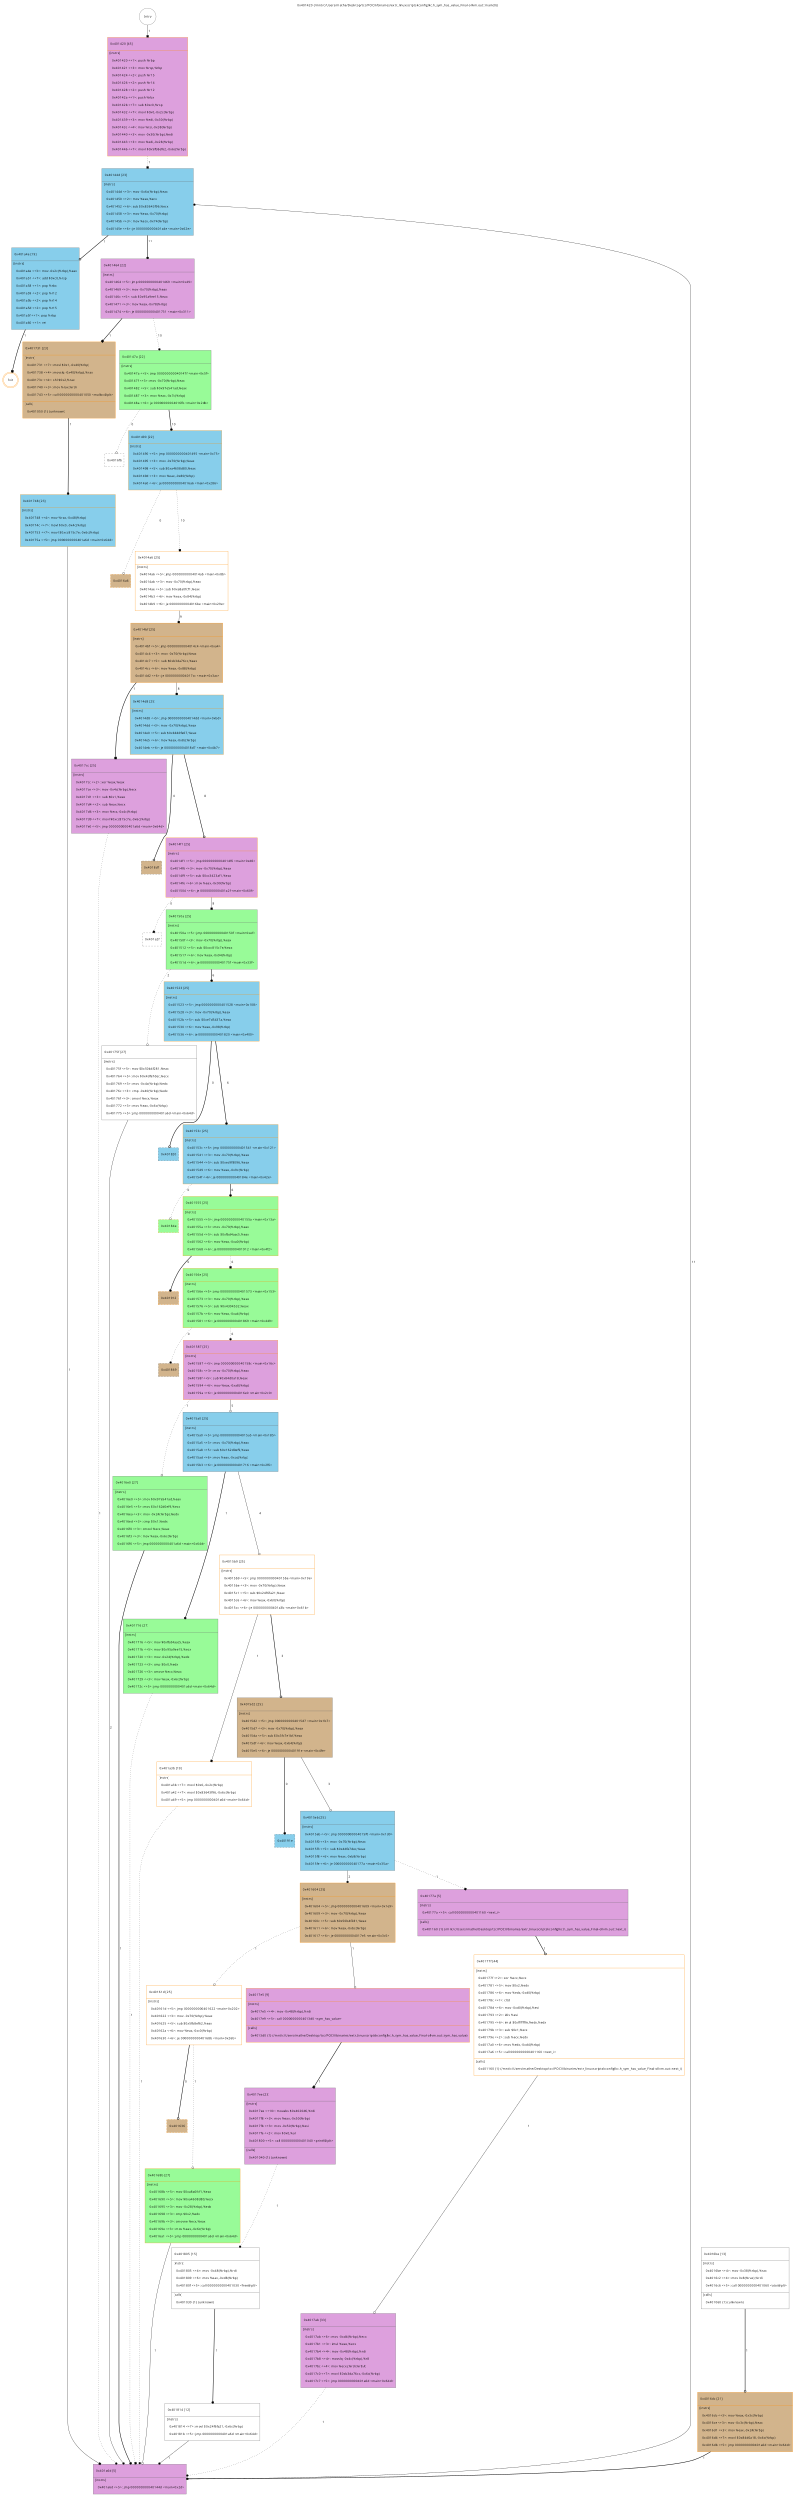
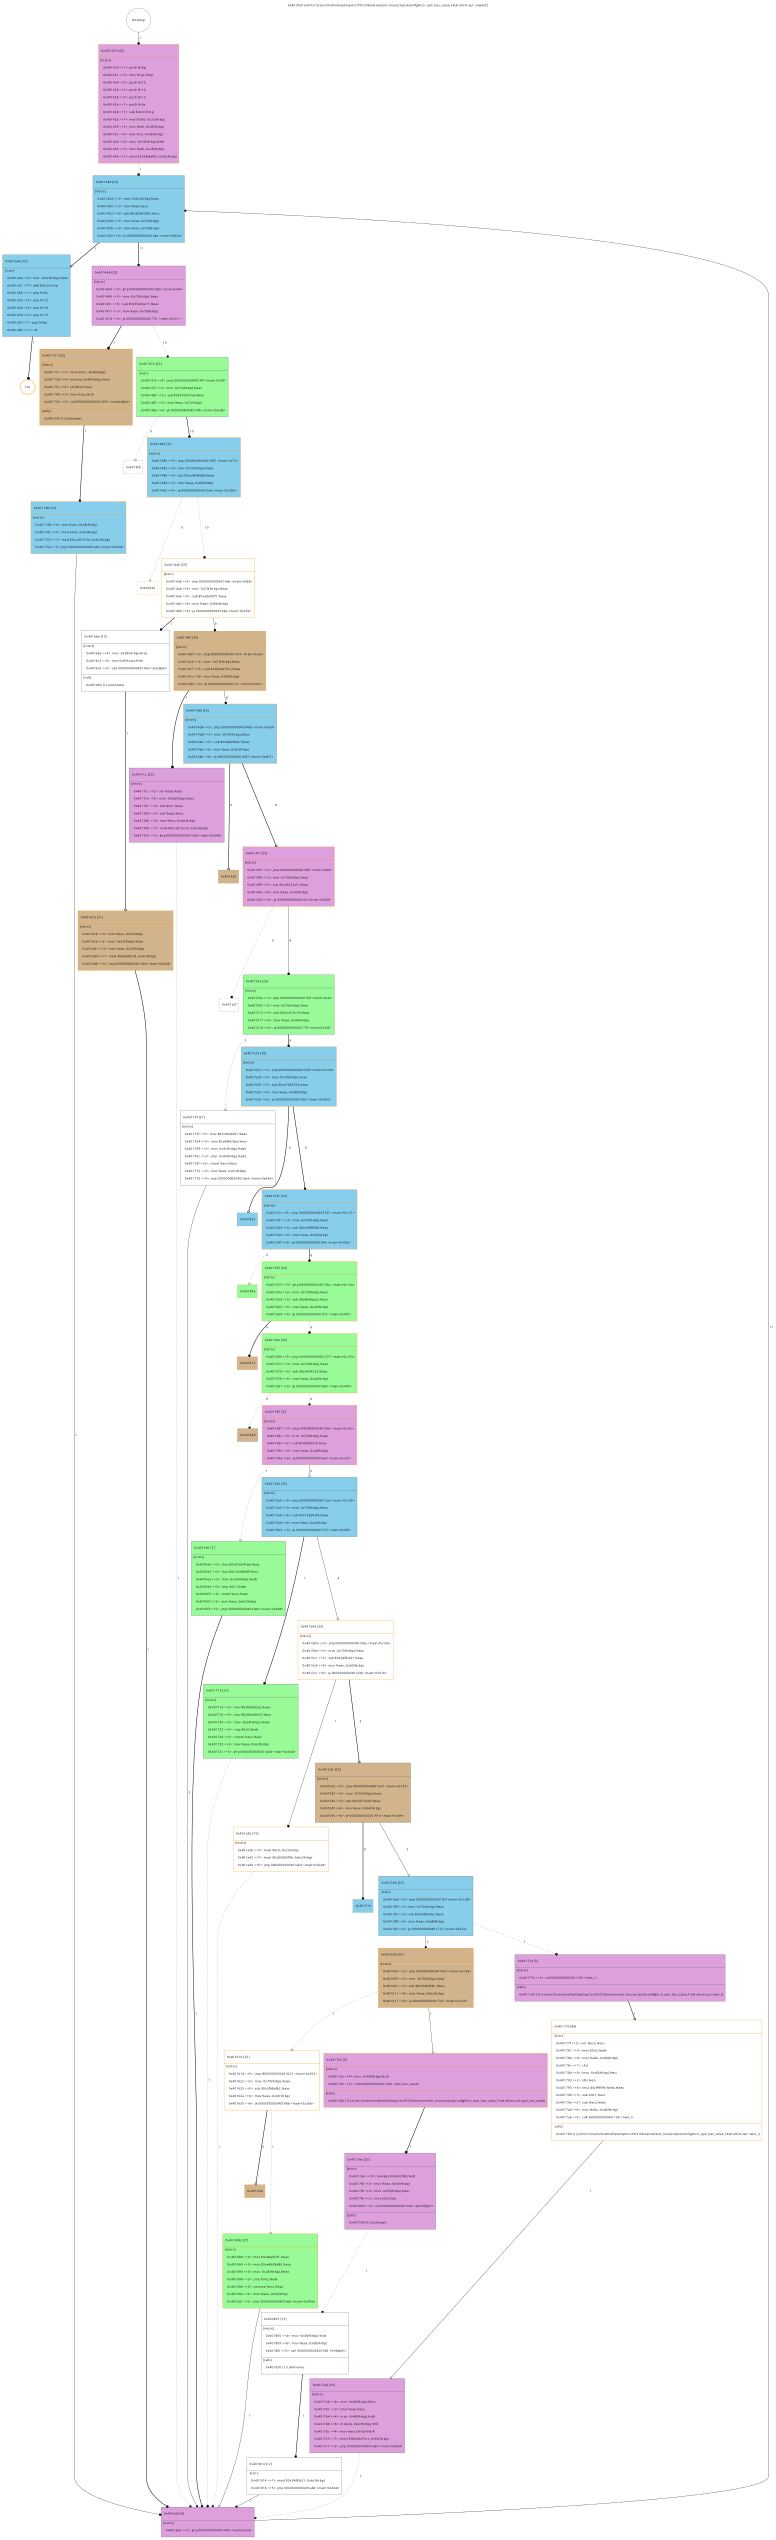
node "Entry": label "Entry" -> "Desktop"
node "0x4016a6": fillcolor tan -> white
edge "0x4014a6 [25]" -> "0x4016be [13]": added, label "1"
